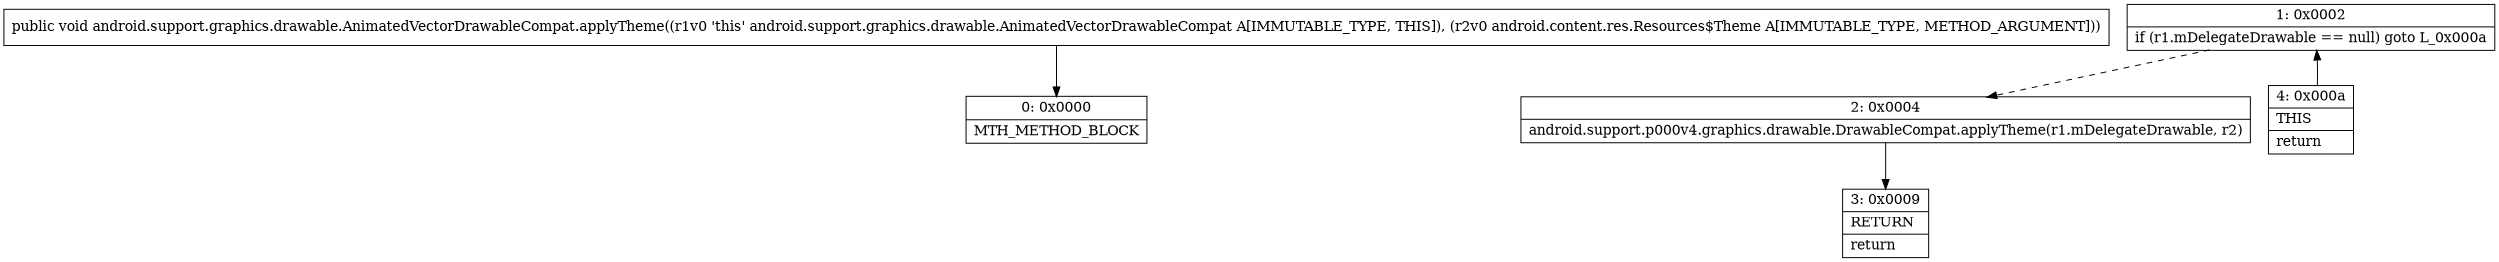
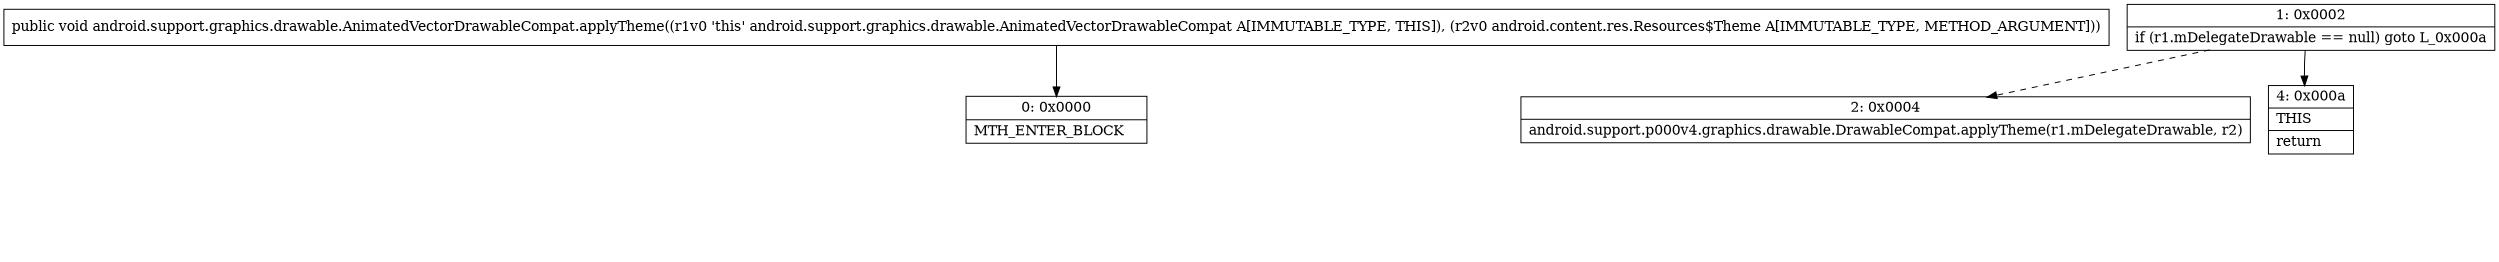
edge "4: 0x000a" -> "1: 0x0002": reversed
node "0: 0x0000": text "MTH_METHOD_BLOCK" -> "MTH_ENTER_BLOCK"
node "3: 0x0009": removed
